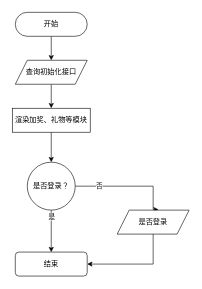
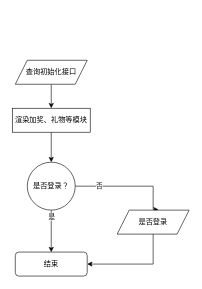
node "开始": removed
edge "开始" -> "查询初始化接口": removed
